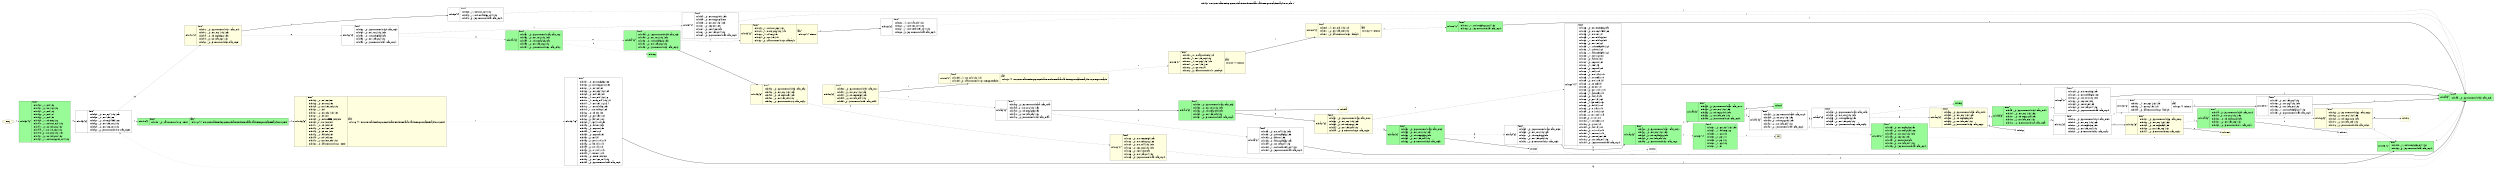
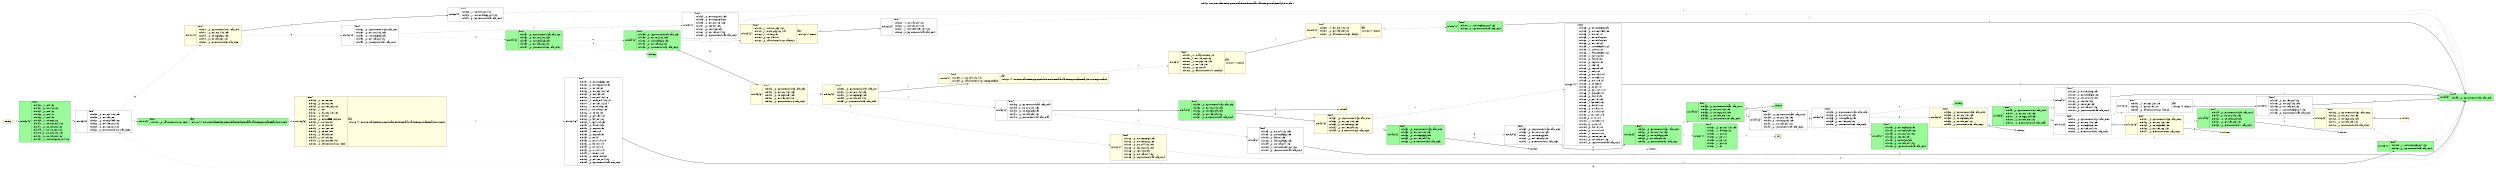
edge "0x4019d3 [25]" -> "0x4019ec [25]": added, label "8"
edge "0x401ae6 [25]" -> "0x401aff [25]": now "0x401ae6 [25]" -> "0x401c2a [27]"
node "Entry": label "Entry" -> "Desktop"
